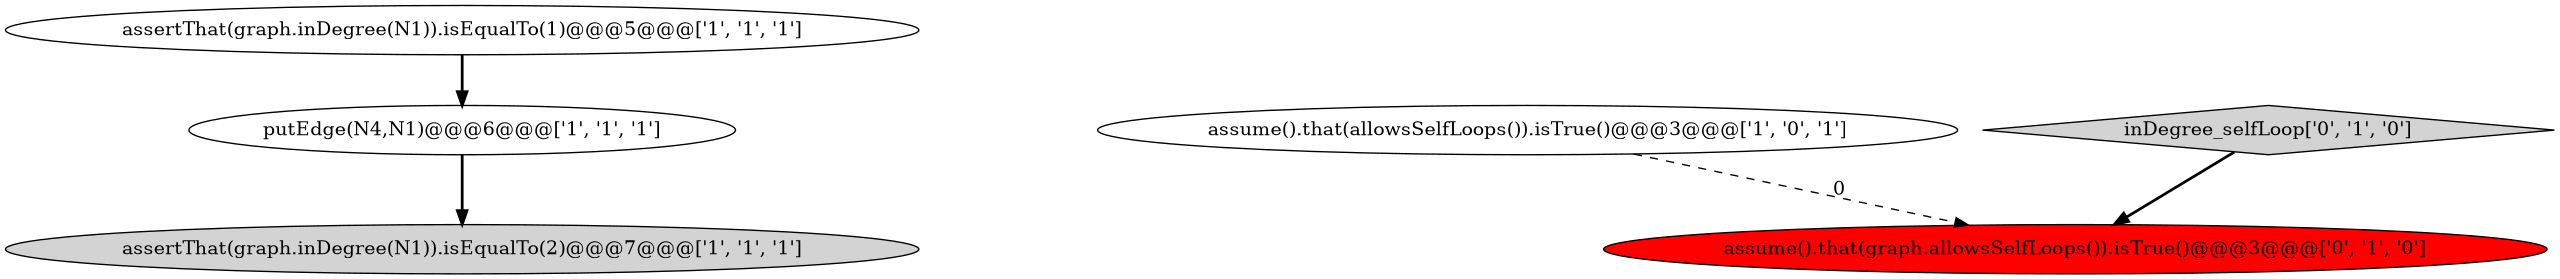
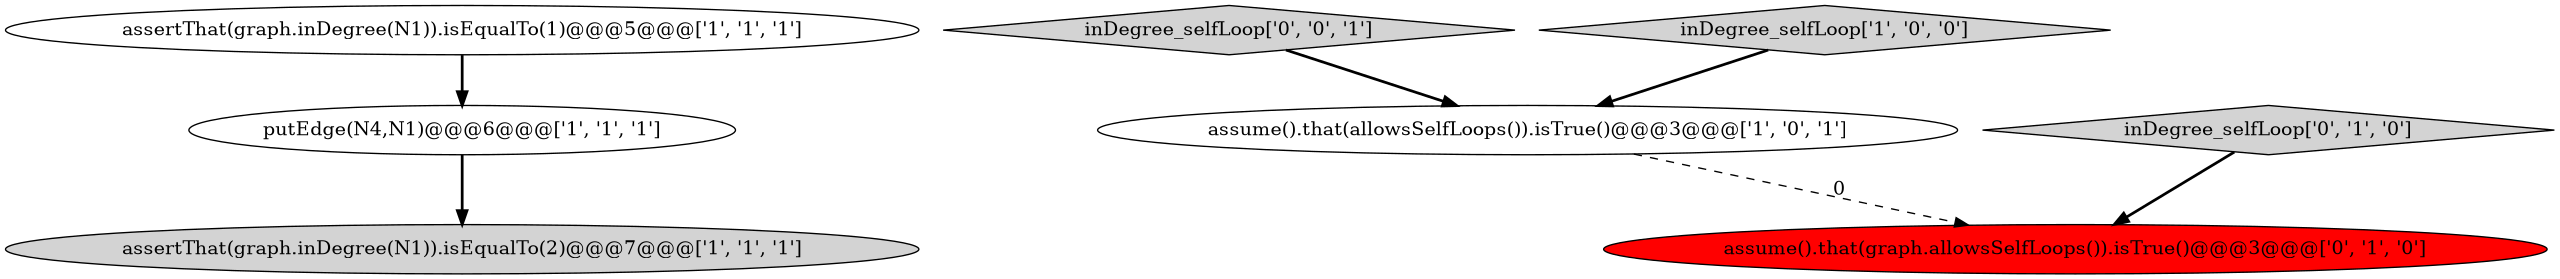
node "inDegree_selfLoop['0', '0', '1']": added
node "inDegree_selfLoop['1', '0', '0']": added
